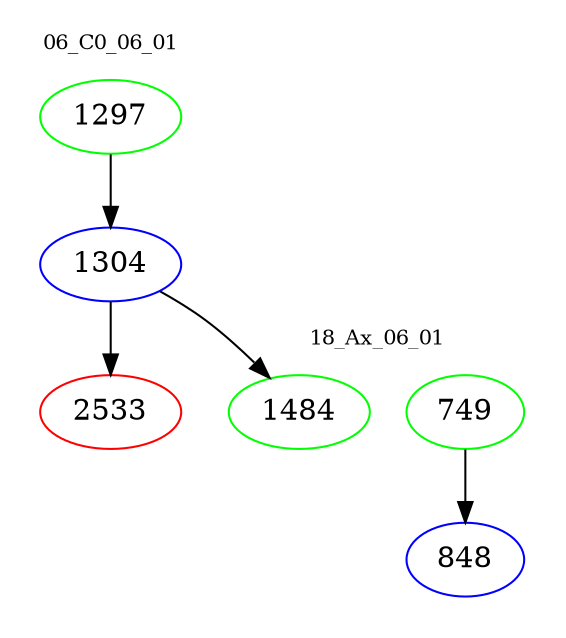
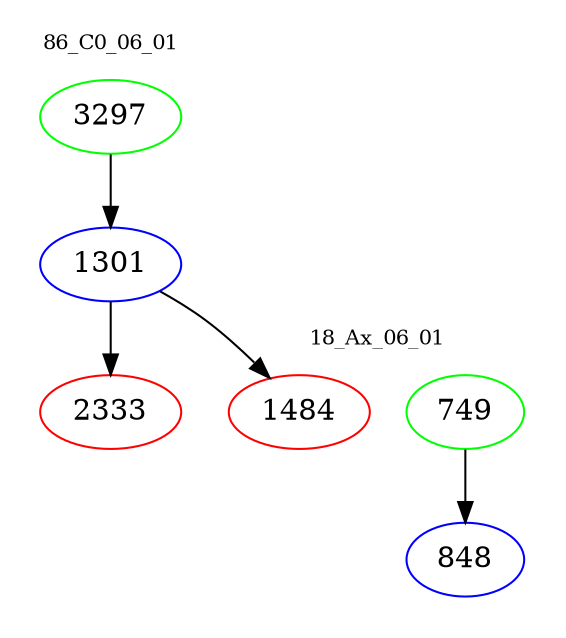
cluster "06_C0_06_01": label "06_C0_06_01" -> "86_C0_06_01"
node "1297": label "1297" -> "3297"
node "1304": label "1304" -> "1301"
node "2533": label "2533" -> "2333"
node "1484": color green -> red
